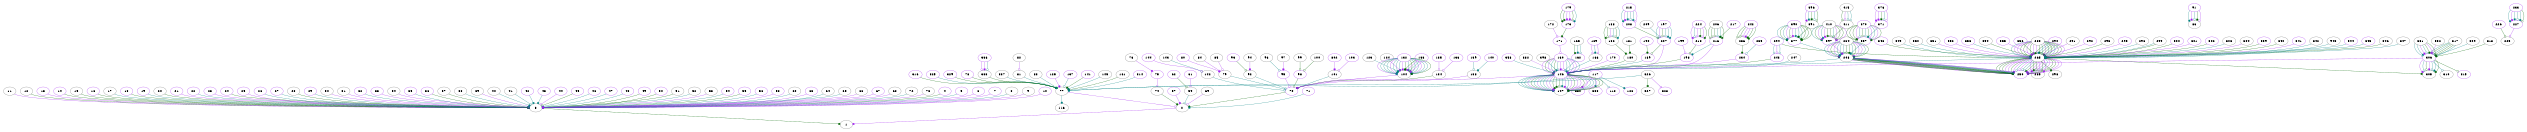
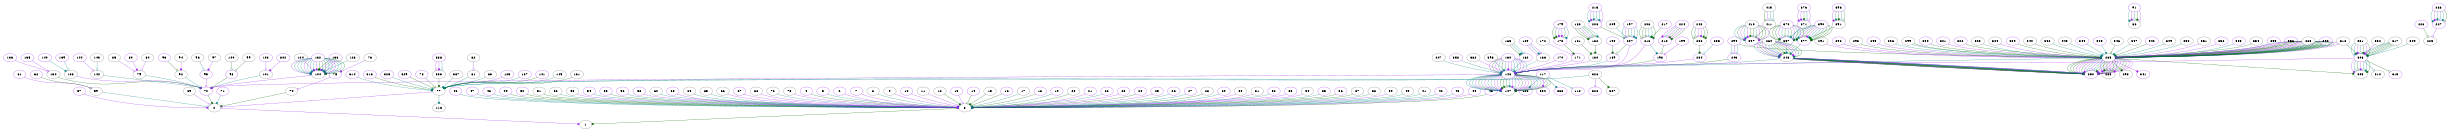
edge "171" -> "160": now "171" -> "146"
edge "341" -> "265": reversed
edge "180" -> "146": color darkgreen -> purple
